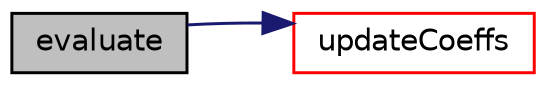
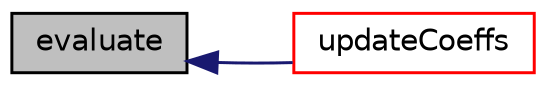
edge "evaluate" -> "updateCoeffs": reversed
